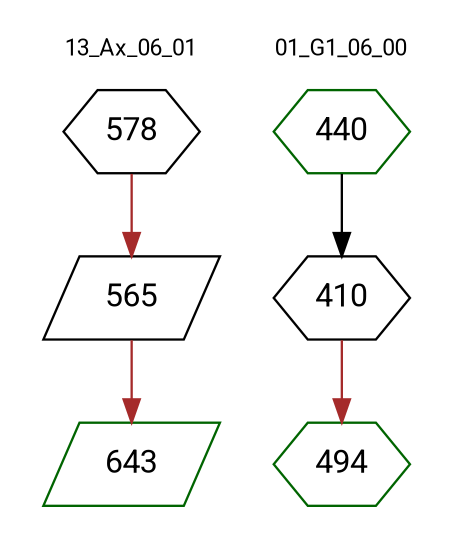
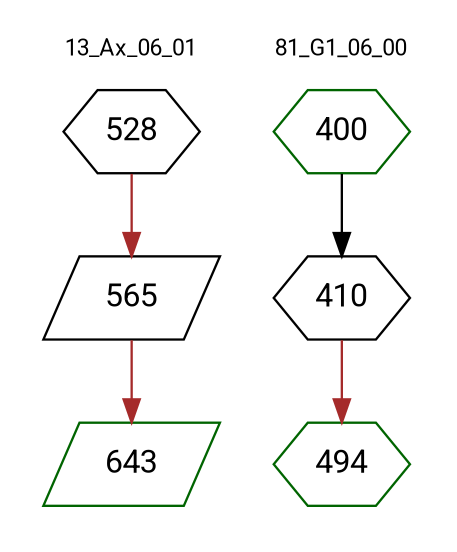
cluster "01_G1_06_00": label "01_G1_06_00" -> "81_G1_06_00"
node "578": label "578" -> "528"
node "440": label "440" -> "400"
